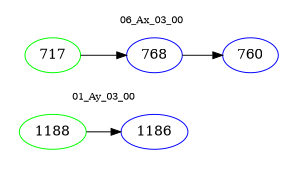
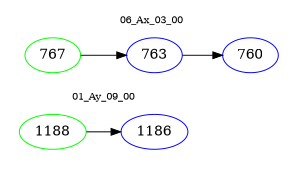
node "717": label "717" -> "767"
node "768": label "768" -> "763"
cluster "01_Ay_03_00": label "01_Ay_03_00" -> "01_Ay_09_00"
